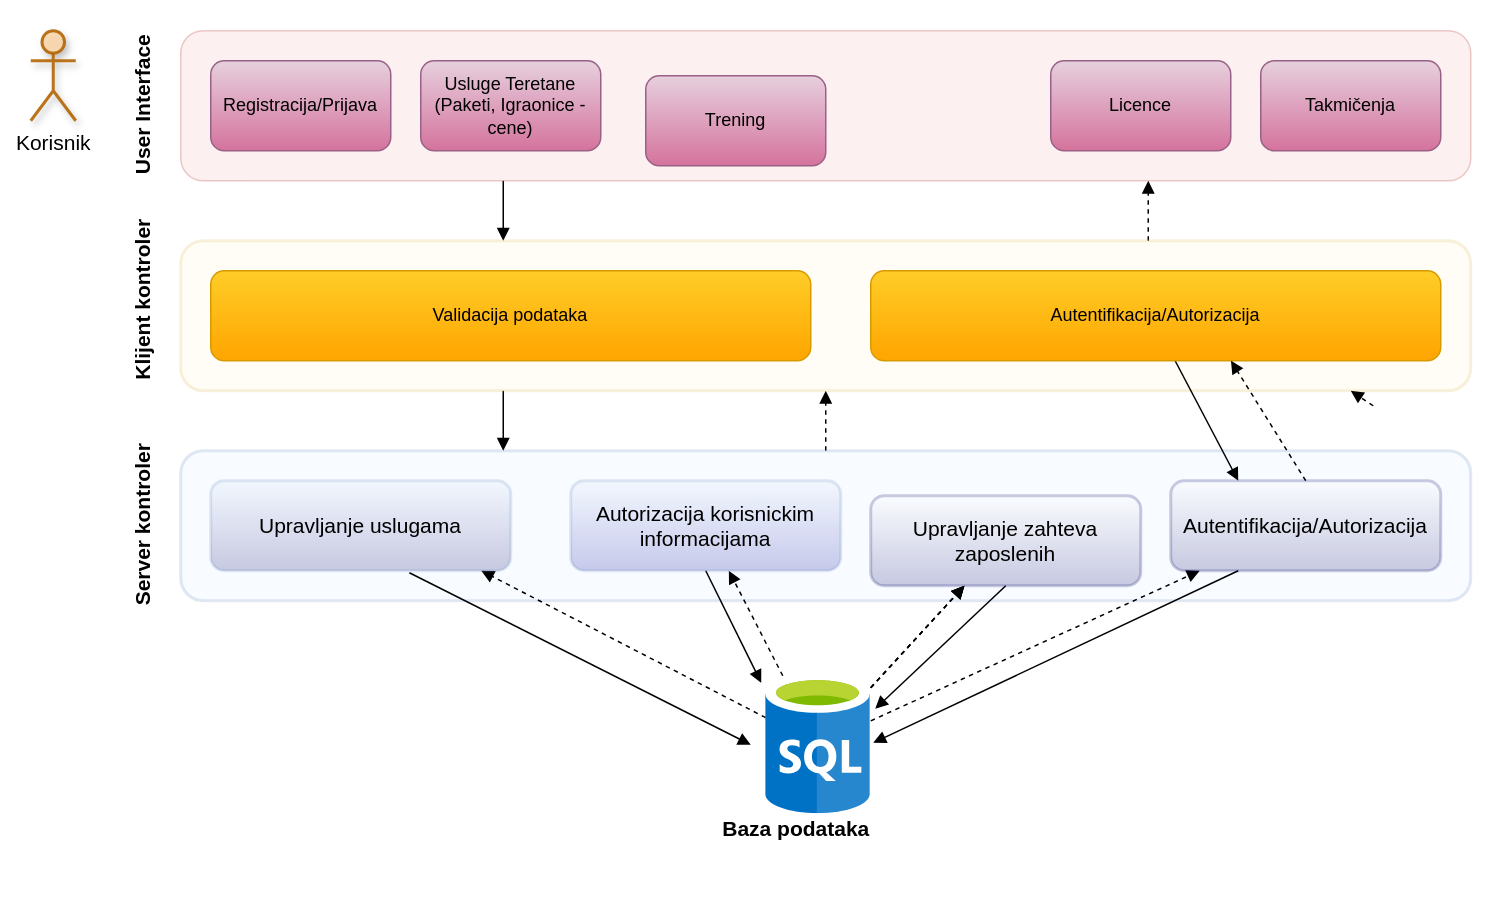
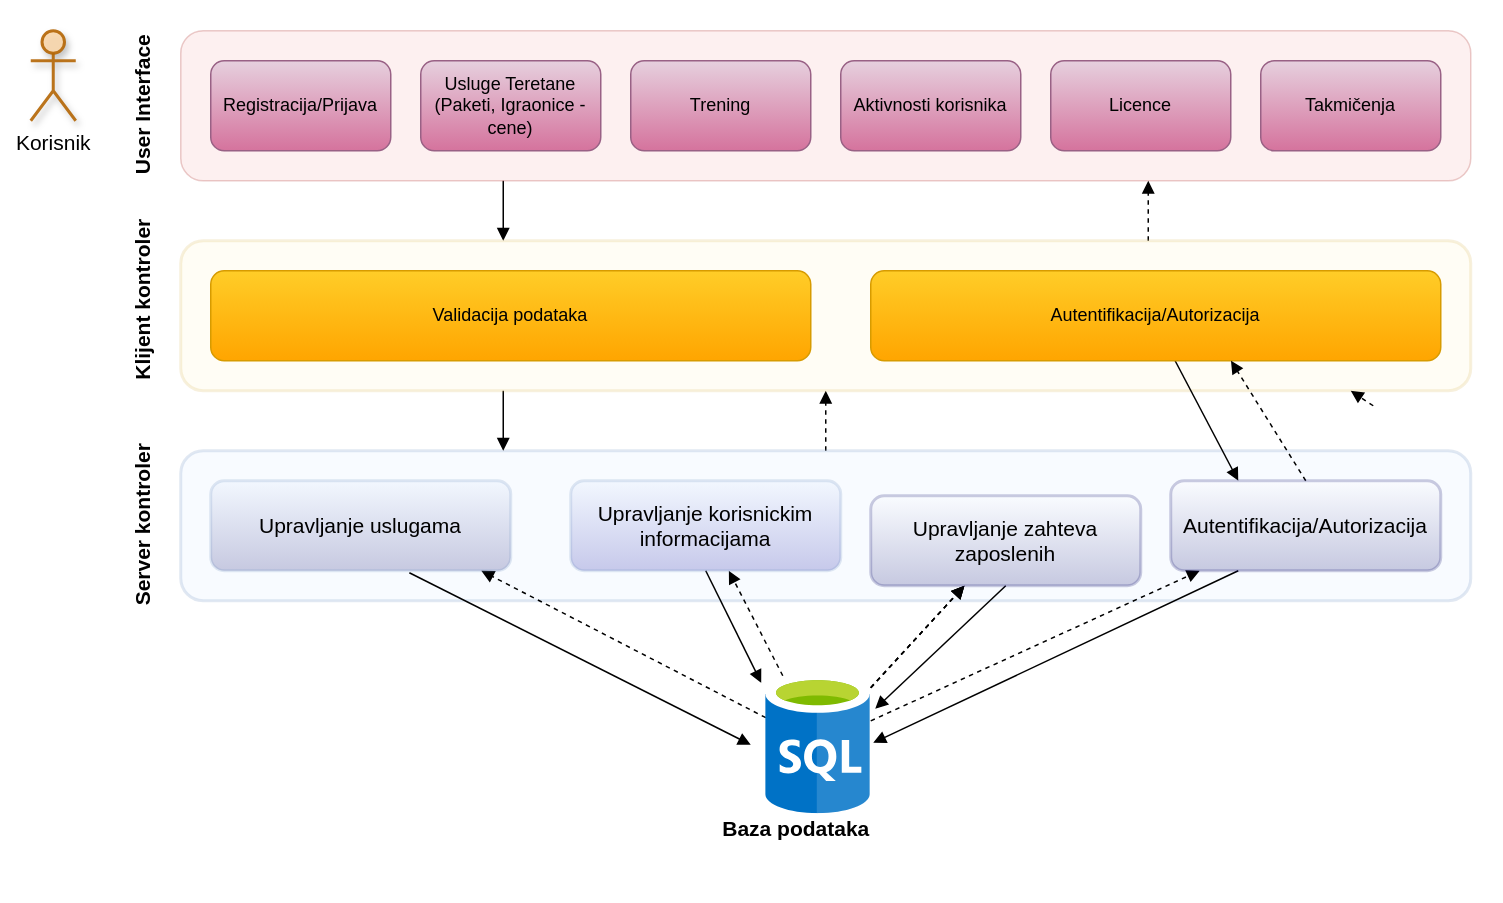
node "Aktivnosti korisnika": added
node "Trening": moved (736, 121) -> (721, 106)
node "Autorizacija korisnickim informacijama": label "Autorizacija korisnickim informacijama" -> "Upravljanje korisnickim informacijama"
